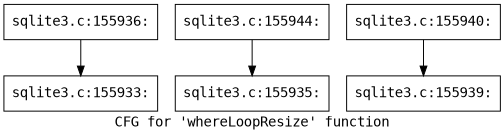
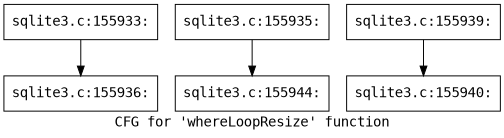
edge "sqlite3.c:155936:" -> "sqlite3.c:155933:": reversed
edge "sqlite3.c:155944:" -> "sqlite3.c:155935:": reversed
edge "sqlite3.c:155940:" -> "sqlite3.c:155939:": reversed
